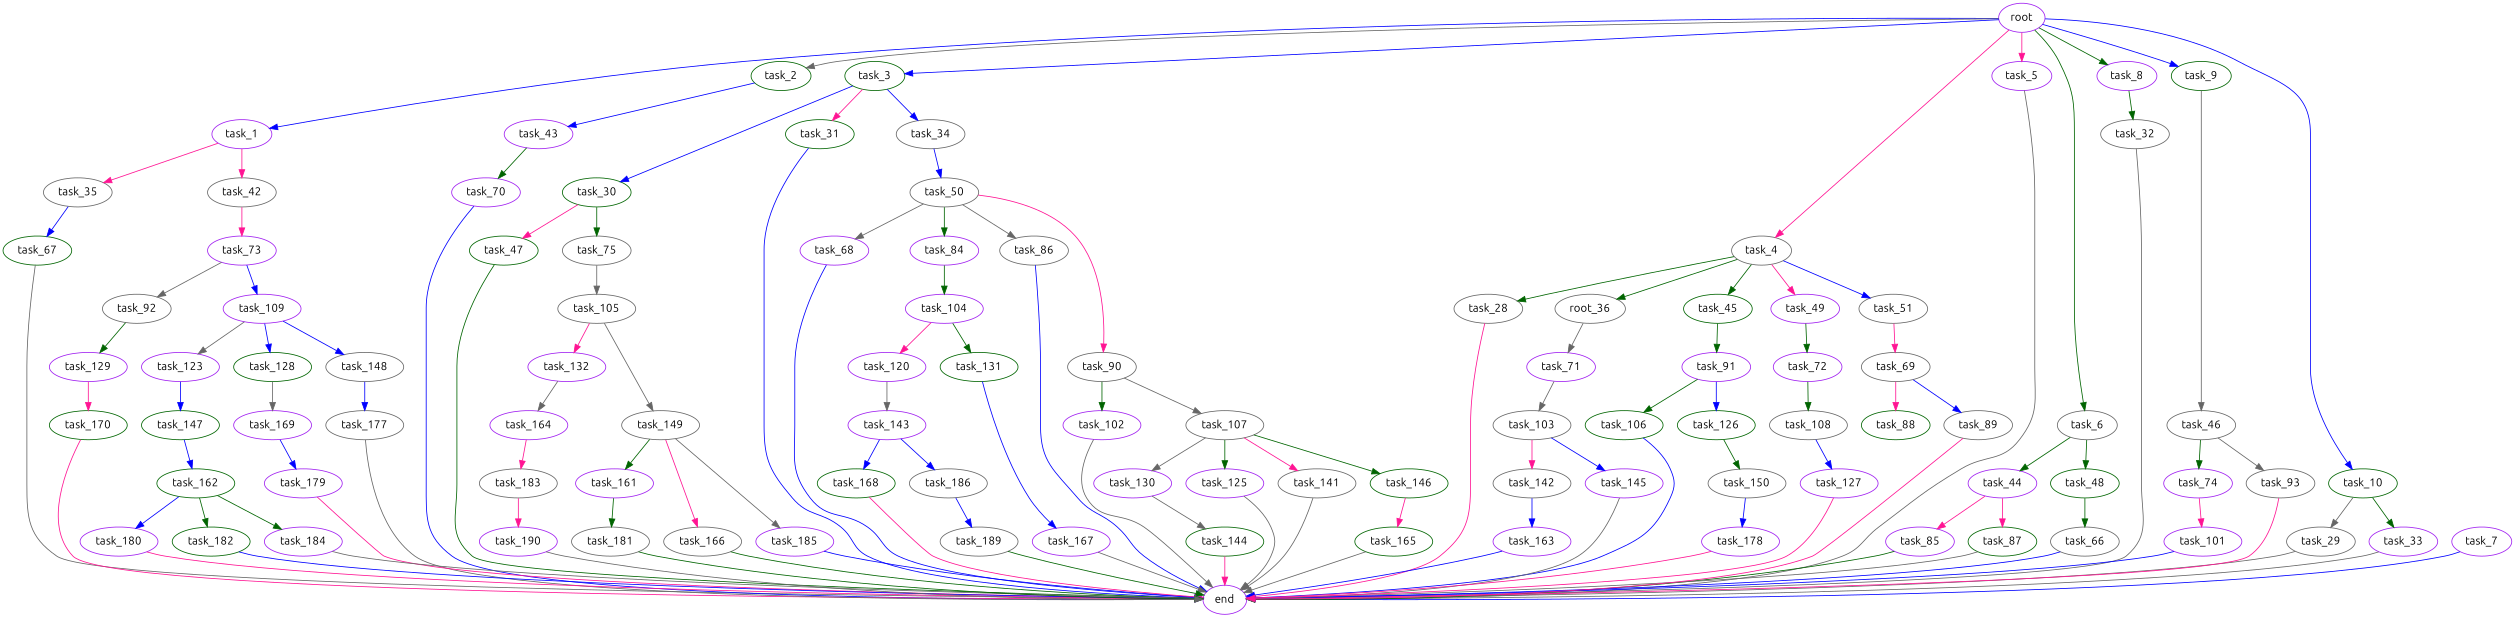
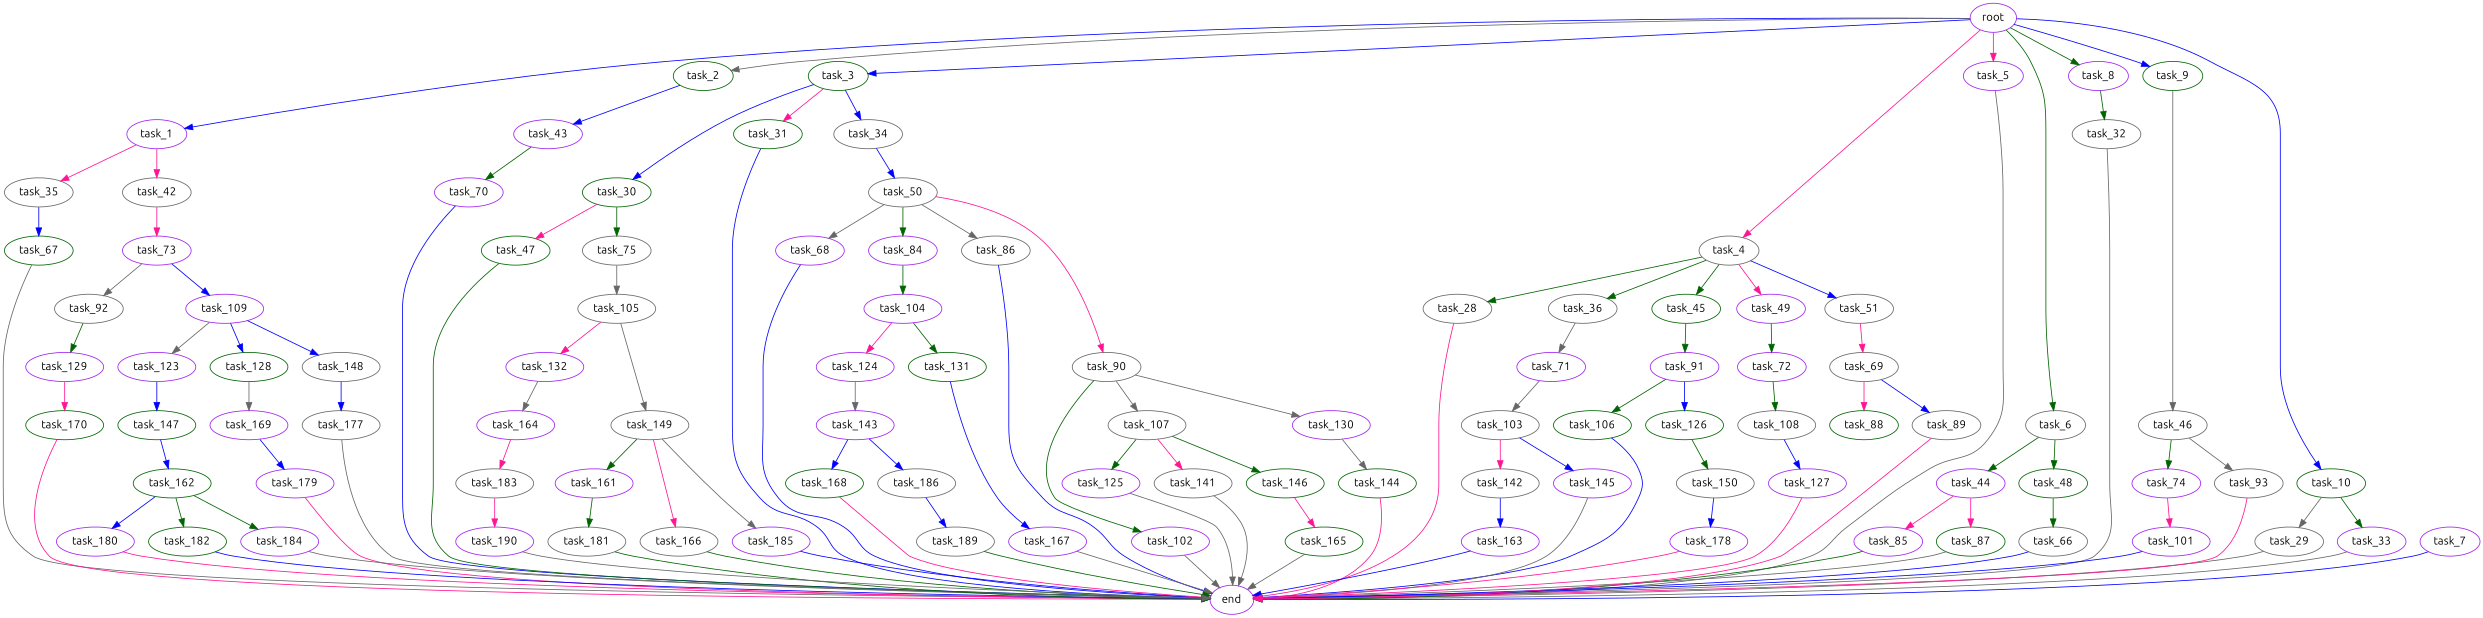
node "root_36": label "root_36" -> "task_36"
node "task_120": label "task_120" -> "task_124"
edge "task_107" -> "task_130": now "task_90" -> "task_130"
